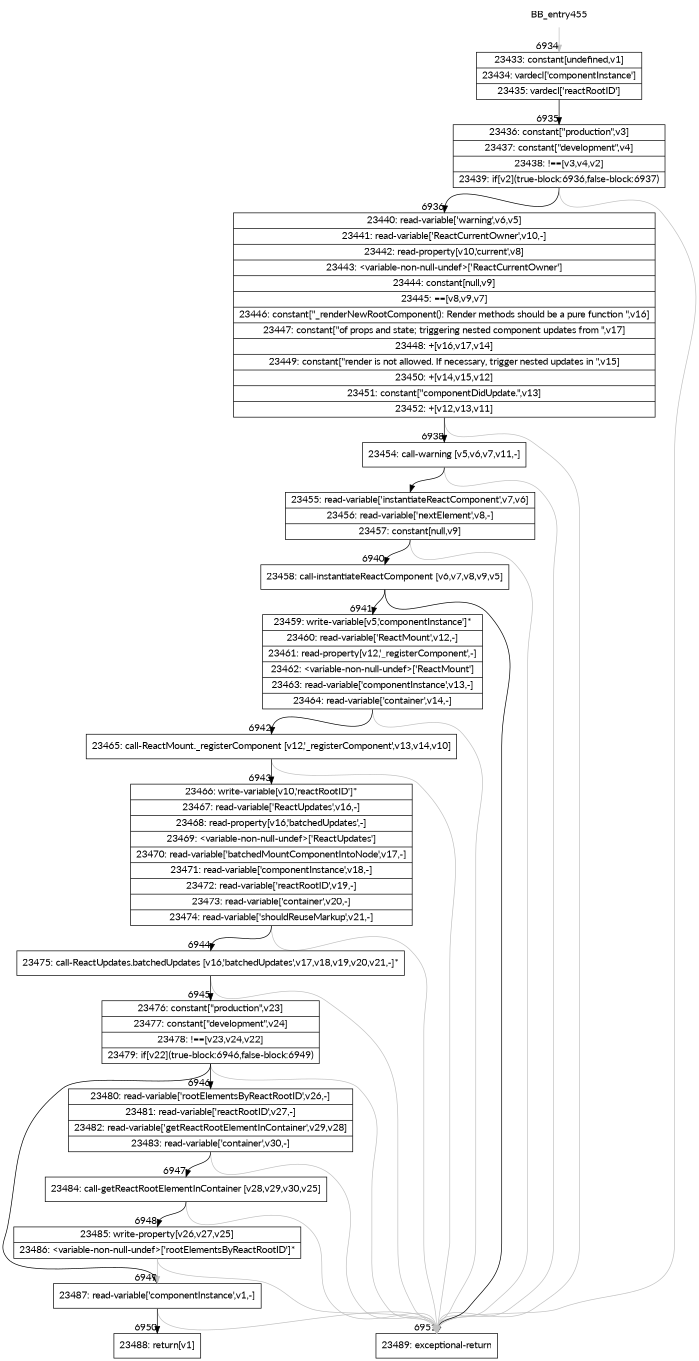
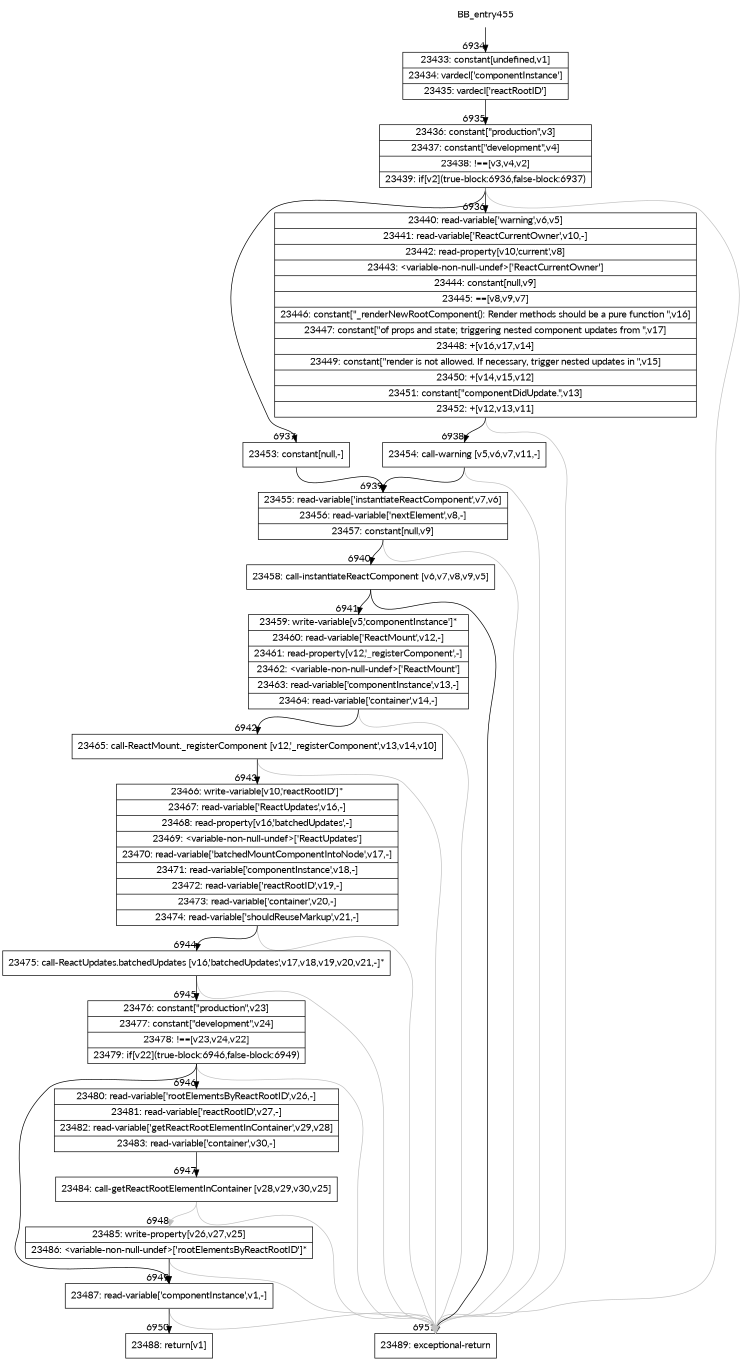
edge "BB_entry455" -> "23433: constant[undefined,v1]": color gray -> black
node "23453: constant[null,-]": added
edge "23480: read-variable['rootElementsByReactRootID',v26,-]" -> "23489: exceptional-return": removed
edge "23484: call-getReactRootElementInContainer [v28,v29,v30,v25]" -> "23485: write-property[v26,v27,v25]": color black -> gray
edge "23485: write-property[v26,v27,v25]" -> "23487: read-variable['componentInstance',v1,-]": color gray -> black
